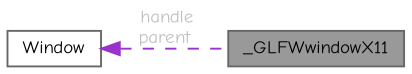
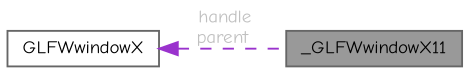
node "Window": label "Window" -> "GLFWwindowX"
